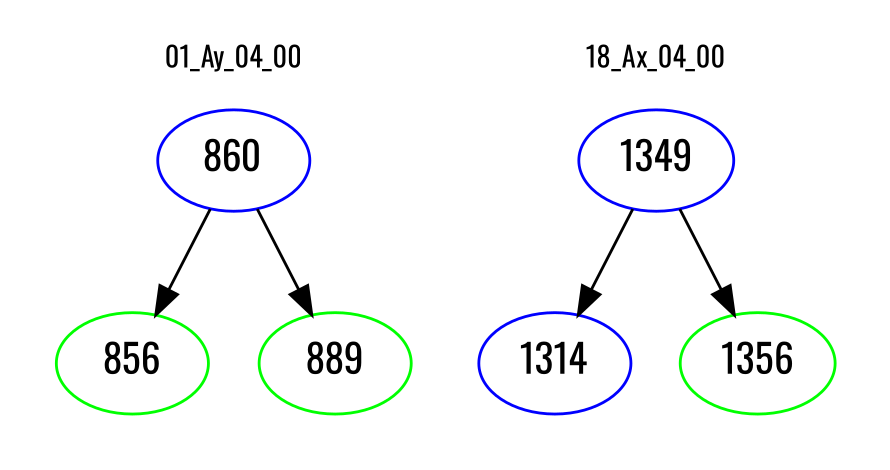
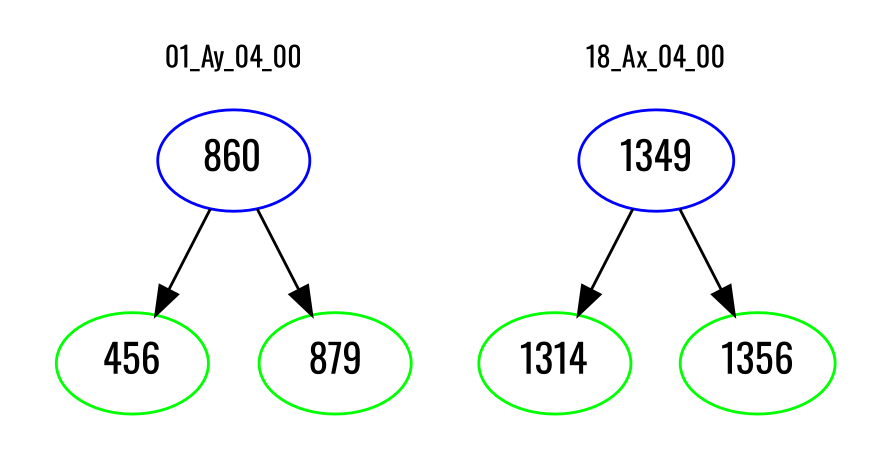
node "856": label "856" -> "456"
node "889": label "889" -> "879"
node "1314": color blue -> green
